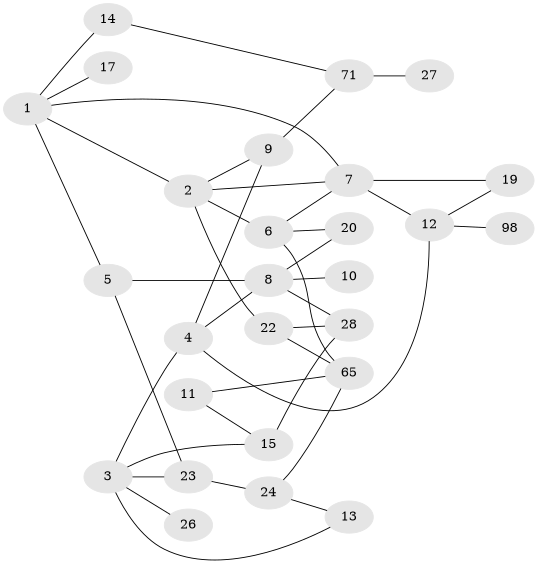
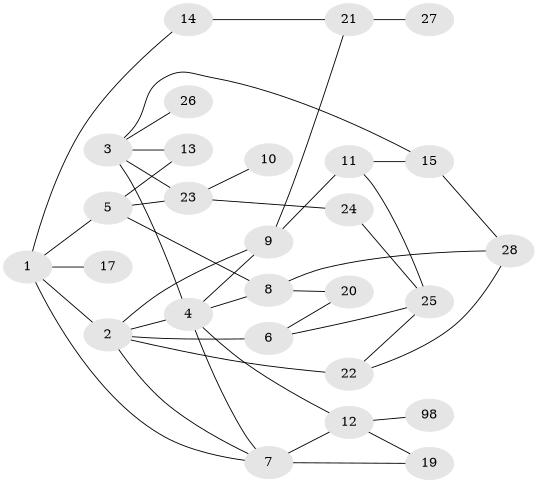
node "71": label "71" -> "21"
edge "11" -- "9": added
edge "7" -- "6": now "7" -- "4"
edge "10" -- "8": now "10" -- "23"
edge "4" -- "2": added
node "65": label "65" -> "25"
edge "24" -- "13": now "5" -- "13"
